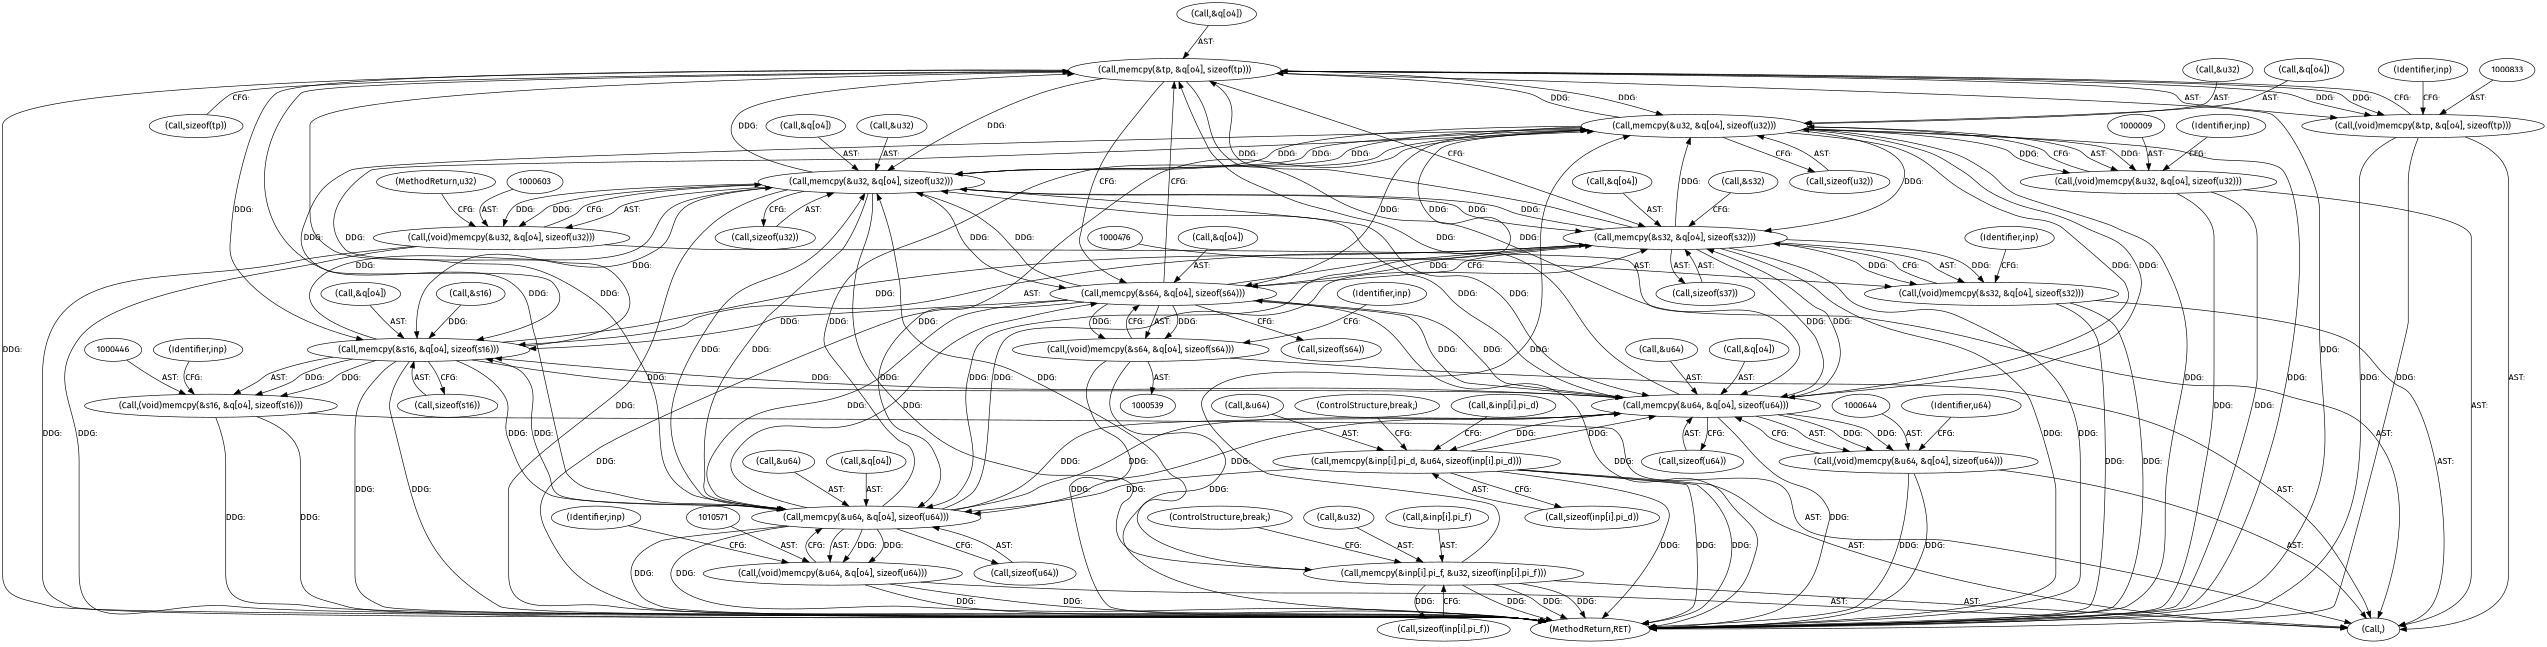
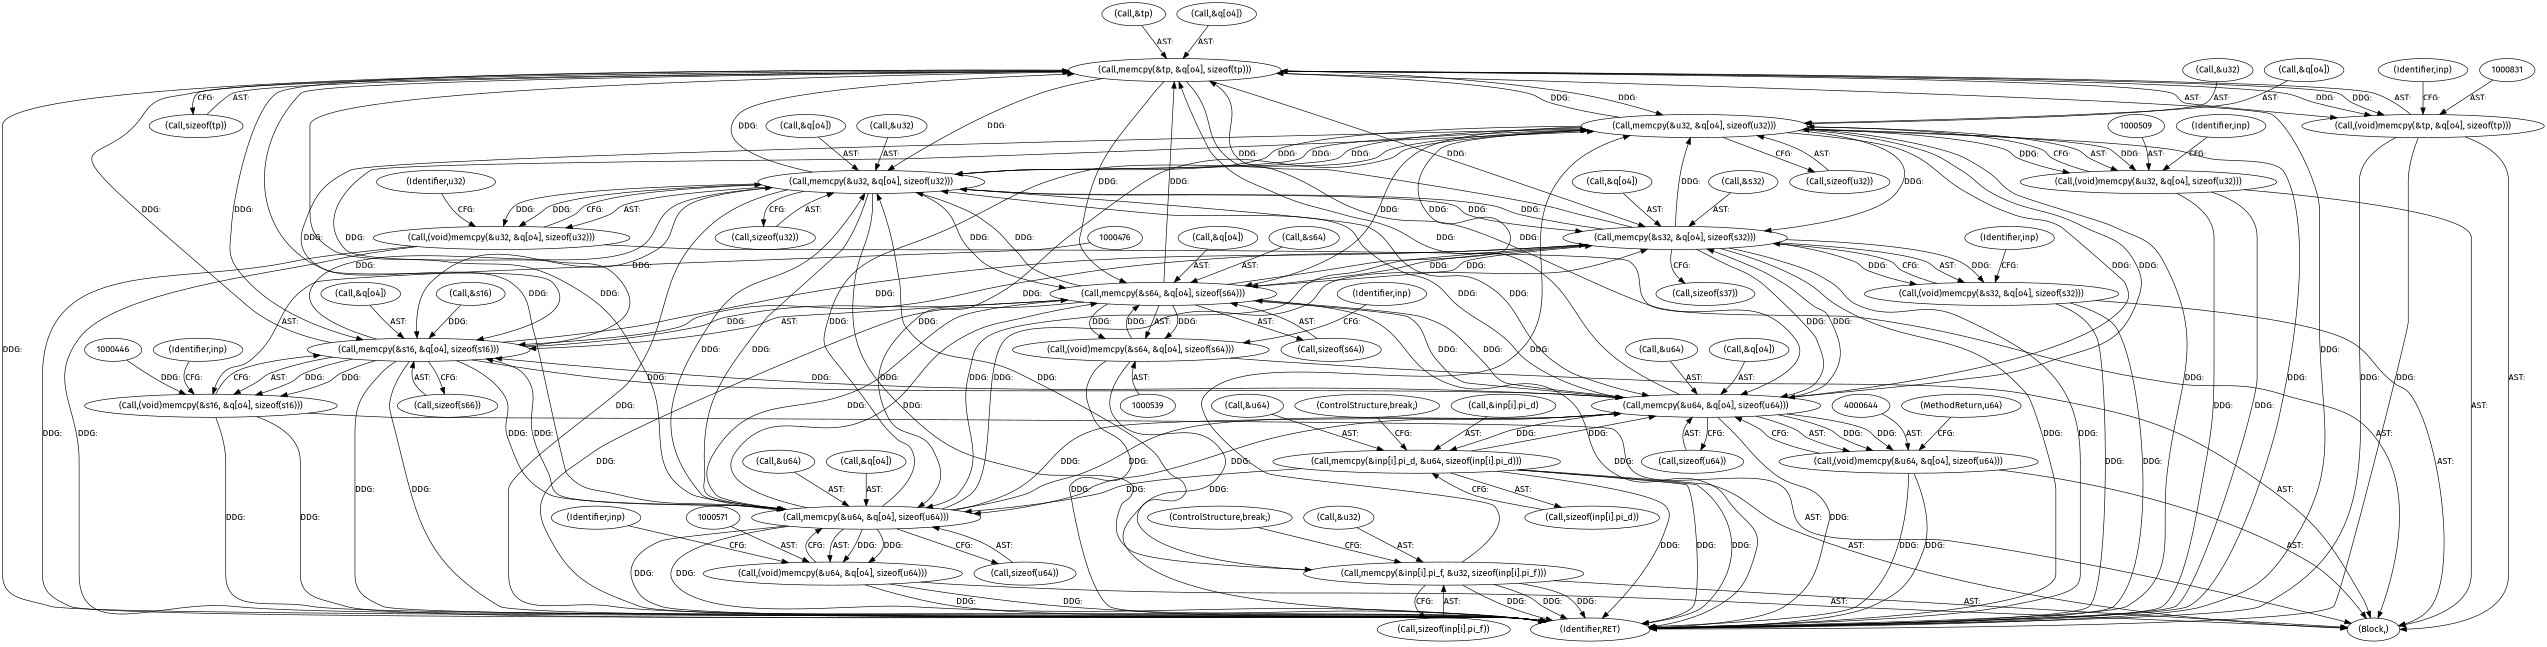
node "(Call,&tp)": added
node "1000833": label "1000833" -> "1000831"
edge "(Call,memcpy(&tp, &q[o4], sizeof(tp)))" -> "(Call,sizeof(tp))": added, label "CFG:"
edge "(Call,memcpy(&s16, &q[o4], sizeof(s16)))" -> "(Call,memcpy(&tp, &q[o4], sizeof(tp)))": added, label "DDG:"
edge "(Call,sizeof(tp))" -> "(Call,memcpy(&tp, &q[o4], sizeof(tp)))": label "CFG: " -> "AST: "
edge "(Call,(void)memcpy(&tp, &q[o4], sizeof(tp)))" -> "(Call,memcpy(&tp, &q[o4], sizeof(tp)))": label "CFG: " -> "AST: "
node "1000009": label "1000009" -> "1000509"
edge "(Call,memcpy(&tp, &q[o4], sizeof(tp)))" -> "(Call,memcpy(&s32, &q[o4], sizeof(s32)))": label "CFG: " -> "DDG: "
node "(MethodReturn,u32)": label "(MethodReturn,u32)" -> "(Identifier,u32)"
node "1000603": removed
edge "(Call,memcpy(&tp, &q[o4], sizeof(tp)))" -> "(Call,memcpy(&s64, &q[o4], sizeof(s64)))": label "CFG: " -> "DDG: "
edge "(Call,memcpy(&s64, &q[o4], sizeof(s64)))" -> "(Call,memcpy(&tp, &q[o4], sizeof(tp)))": label "CFG: " -> "DDG: "
edge "(Call,&s32)" -> "(Call,memcpy(&s32, &q[o4], sizeof(s32)))": label "CFG: " -> "AST: "
node "(Call,&s64)": added
edge "1000476" -> "(Call,(void)memcpy(&s32, &q[o4], sizeof(s32)))": now "1000476" -> "(Call,(void)memcpy(&s16, &q[o4], sizeof(s16)))"
edge "(Call,memcpy(&s64, &q[o4], sizeof(s64)))" -> "(Call,memcpy(&s32, &q[o4], sizeof(s32)))": label "CFG: " -> "DDG: "
edge "(Call,memcpy(&s32, &q[o4], sizeof(s32)))" -> "(Call,sizeof(s37))": label "AST: " -> "CFG: "
edge "(Call,sizeof(s37))" -> "(Call,memcpy(&s32, &q[o4], sizeof(s32)))": removed, label "AST:"
edge "(Call,memcpy(&s32, &q[o4], sizeof(s32)))" -> "(Call,memcpy(&s16, &q[o4], sizeof(s16)))": label "AST: " -> "DDG: "
edge "(Call,memcpy(&s16, &q[o4], sizeof(s16)))" -> "(Call,memcpy(&s64, &q[o4], sizeof(s64)))": added, label "DDG:"
edge "(Call,sizeof(s64))" -> "(Call,memcpy(&s64, &q[o4], sizeof(s64)))": added, label "AST:"
edge "(Call,memcpy(&s64, &q[o4], sizeof(s64)))" -> "(Call,memcpy(&s16, &q[o4], sizeof(s16)))": label "DDG: " -> "AST: "
edge "(Call,(void)memcpy(&s64, &q[o4], sizeof(s64)))" -> "(Call,memcpy(&s64, &q[o4], sizeof(s64)))": label "CFG: " -> "DDG: "
edge "(Call,memcpy(&s64, &q[o4], sizeof(s64)))" -> "(Call,sizeof(s64))": label "CFG: " -> "AST: "
edge "(Call,(void)memcpy(&s16, &q[o4], sizeof(s16)))" -> "(Call,memcpy(&s16, &q[o4], sizeof(s16)))": added, label "CFG:"
edge "(Call,(void)memcpy(&s64, &q[o4], sizeof(s64)))" -> "1000539": reversed
edge "1000446" -> "(Call,(void)memcpy(&s16, &q[o4], sizeof(s16)))": label "AST: " -> "DDG: "
node "(Call,sizeof(s16))": label "(Call,sizeof(s16))" -> "(Call,sizeof(s66))"
node "1000644": label "1000644" -> "4000644"
node "(Identifier,u64)": label "(Identifier,u64)" -> "(MethodReturn,u64)"
edge "(Call,&inp[i].pi_d)" -> "(Call,memcpy(&inp[i].pi_d, &u64, sizeof(inp[i].pi_d)))": label "CFG: " -> "AST: "
edge "(Call,sizeof(inp[i].pi_d))" -> "(Call,memcpy(&inp[i].pi_d, &u64, sizeof(inp[i].pi_d)))": label "AST: " -> "CFG: "
edge "(Call,memcpy(&inp[i].pi_d, &u64, sizeof(inp[i].pi_d)))" -> "(Call,sizeof(inp[i].pi_d))": label "CFG: " -> "AST: "
node "1010571": label "1010571" -> "1000571"
node "(Call,&inp[i].pi_f)": removed
edge "(Call,memcpy(&inp[i].pi_f, &u32, sizeof(inp[i].pi_f)))" -> "(Call,sizeof(inp[i].pi_f))": label "DDG: " -> "CFG: "
edge "(Call,sizeof(inp[i].pi_f))" -> "(Call,memcpy(&inp[i].pi_f, &u32, sizeof(inp[i].pi_f)))": label "CFG: " -> "AST: "
node "(MethodReturn,RET)": label "(MethodReturn,RET)" -> "(Identifier,RET)"
node "(Call,)": label "(Call,)" -> "(Block,)"
